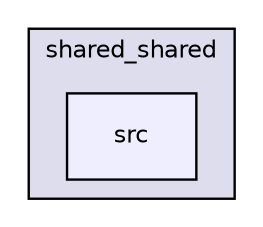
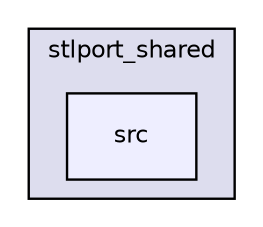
cluster "shared_shared": label "shared_shared" -> "stlport_shared"
